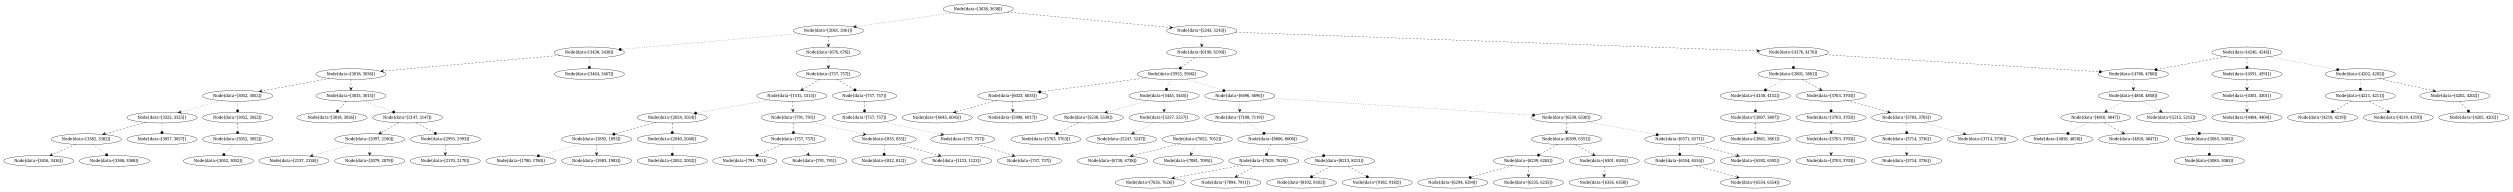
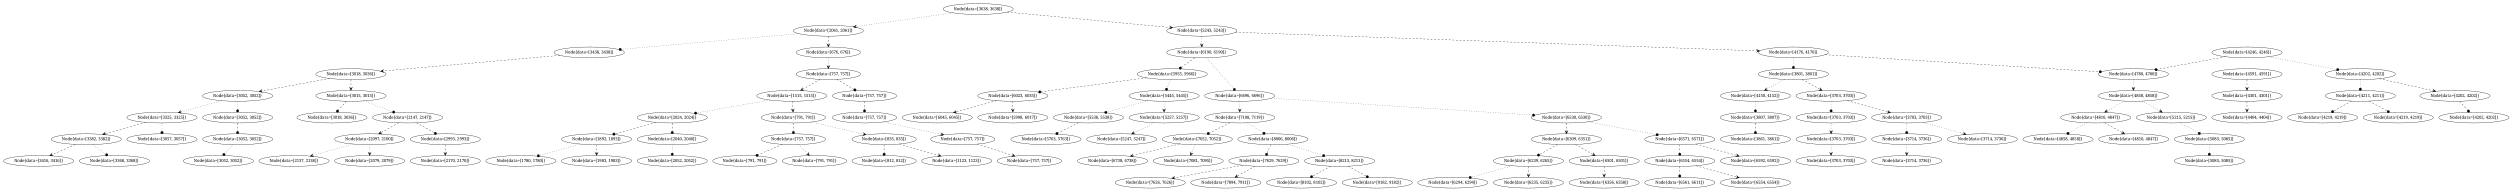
edge "Node{data=[4246, 4246]}" -> "Node{data=[4591, 4591]}": removed
node "Node{data=[3464, 3467]}": removed
edge "Node{data=[3801, 3801]}" -> "Node{data=[4150, 4152]}": arrowhead dot -> vee
edge "Node{data=[5955, 5966]}" -> "Node{data=[6696, 6696]}": now "Node{data=[6190, 6190]}" -> "Node{data=[6696, 6696]}"
edge "Node{data=[5445, 5445]}" -> "Node{data=[5538, 5538]}": arrowhead vee -> dot
edge "Node{data=[7108, 7119]}" -> "Node{data=[7052, 7052]}": added
edge "Node{data=[6239, 6265]}" -> "Node{data=[6294, 6294]}": style dashed -> dotted
node "Node{data=[6561, 6611]}": added
